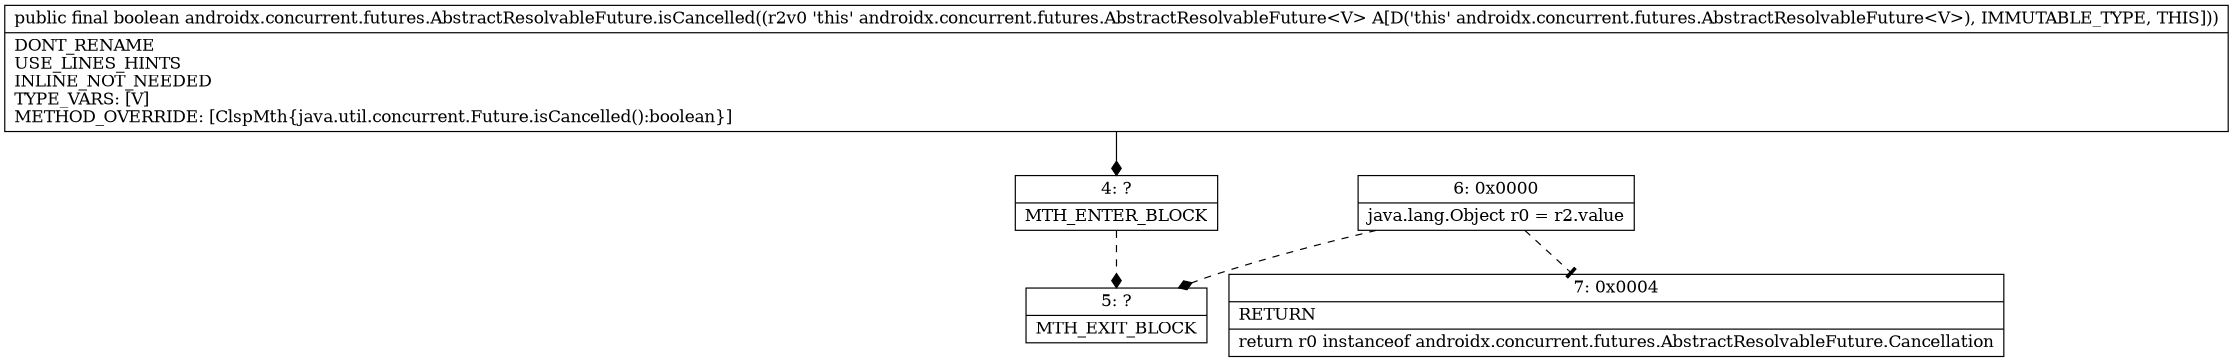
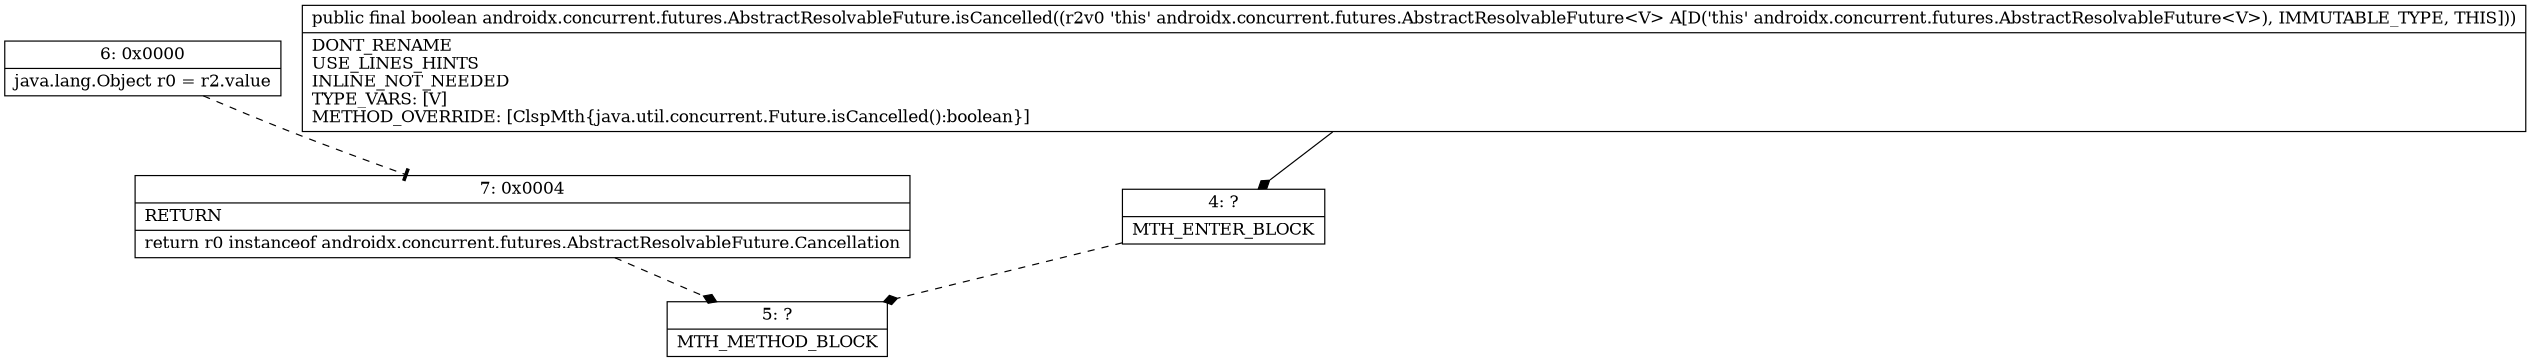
edge "6: 0x0000" -> "5: ?": now "7: 0x0004" -> "5: ?"
node "5: ?": text "MTH_EXIT_BLOCK" -> "MTH_METHOD_BLOCK"
